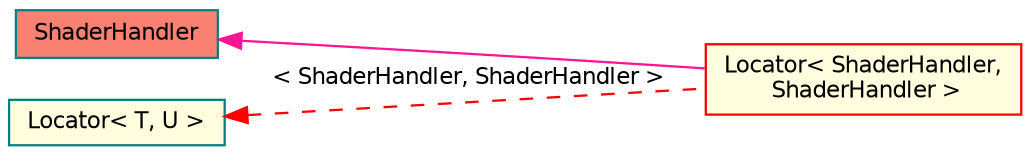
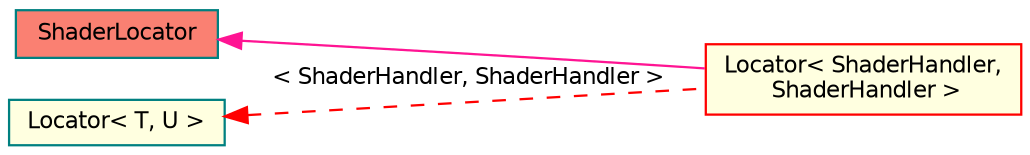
node "ShaderHandler": label "ShaderHandler" -> "ShaderLocator"
